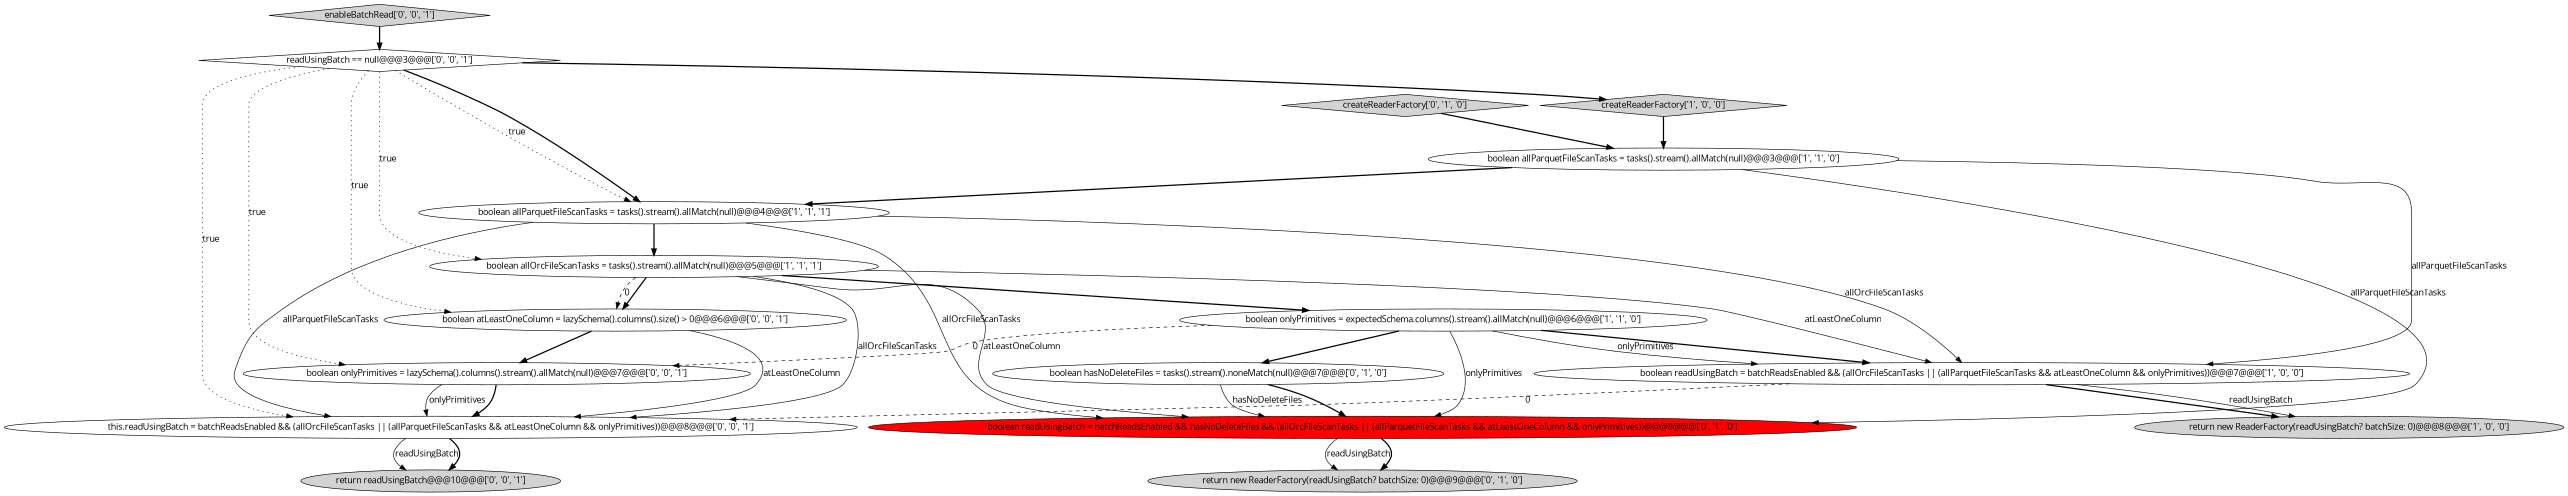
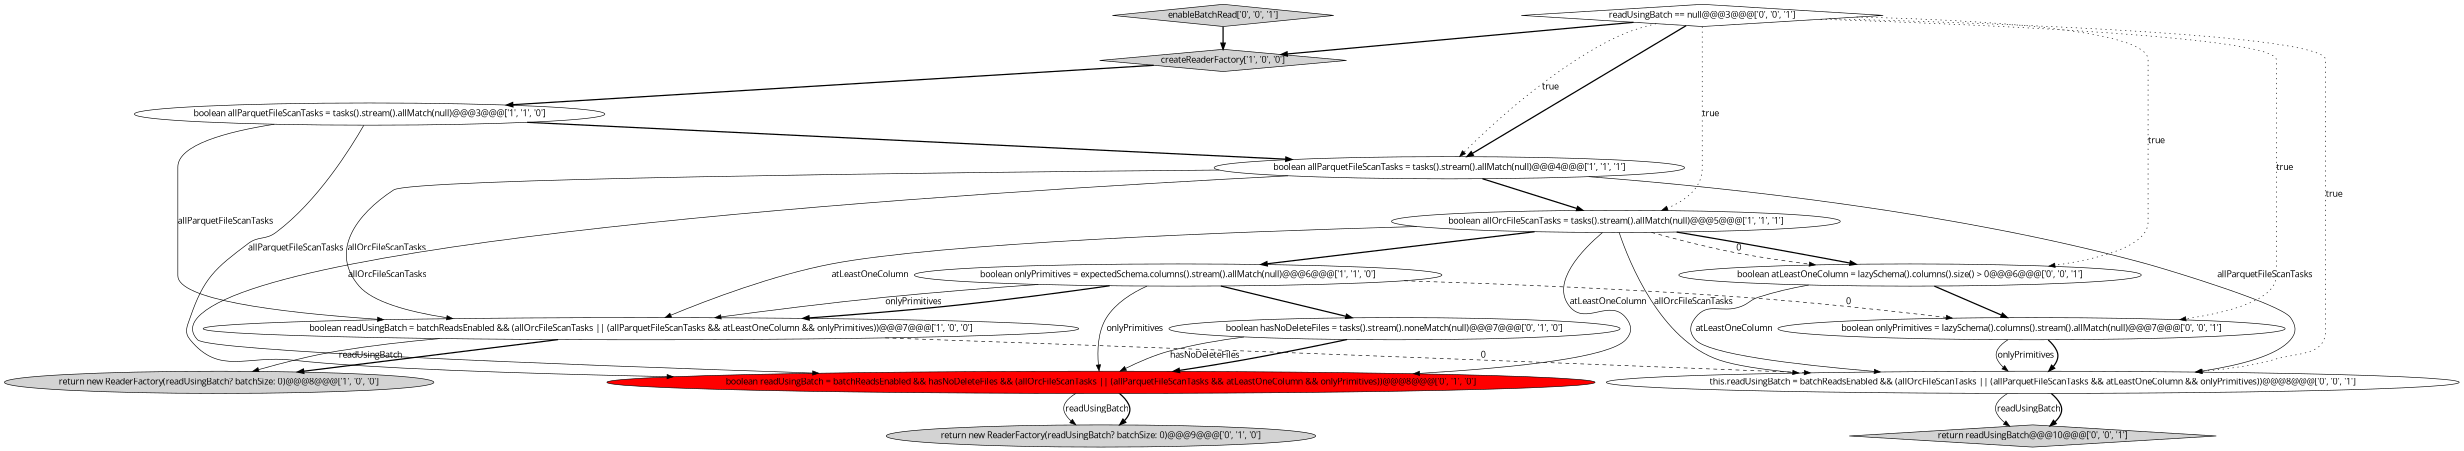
edge "enableBatchRead['0', '0', '1']" -> "readUsingBatch == null@@@3@@@['0', '0', '1']": now "enableBatchRead['0', '0', '1']" -> "createReaderFactory['1', '0', '0']"
node "createReaderFactory['0', '1', '0']": removed
node "return readUsingBatch@@@10@@@['0', '0', '1']": shape ellipse -> diamond
